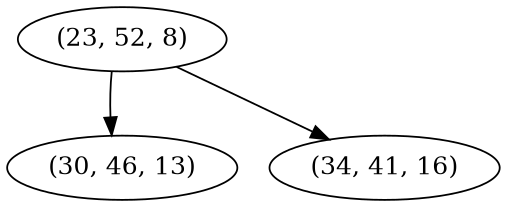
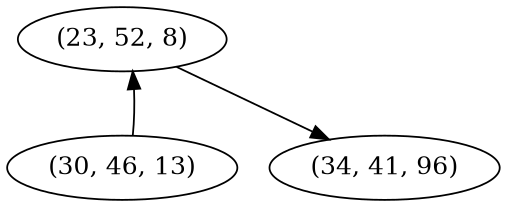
edge "(23, 52, 8)" -> "(30, 46, 13)": reversed
node "(34, 41, 16)": label "(34, 41, 16)" -> "(34, 41, 96)"
